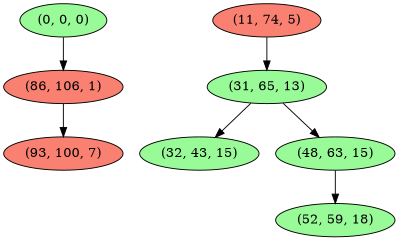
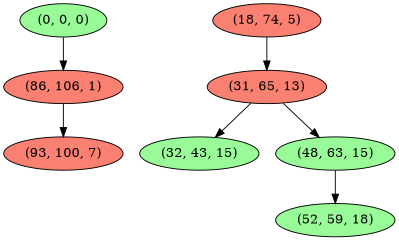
node "(11, 74, 5)": label "(11, 74, 5)" -> "(18, 74, 5)"
node "(31, 65, 13)": fillcolor palegreen -> salmon
